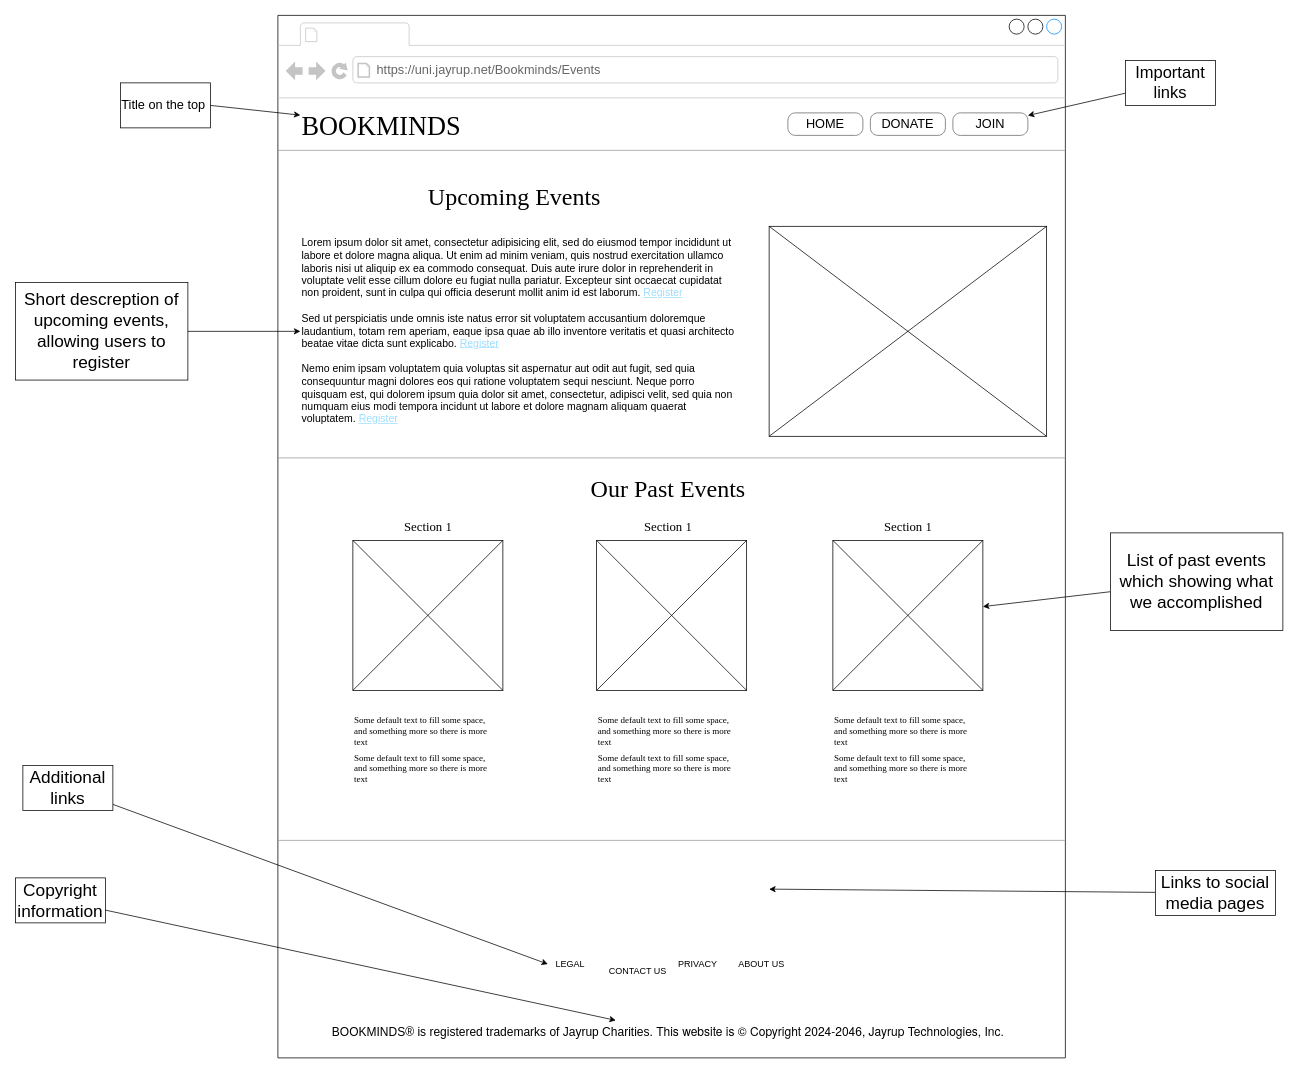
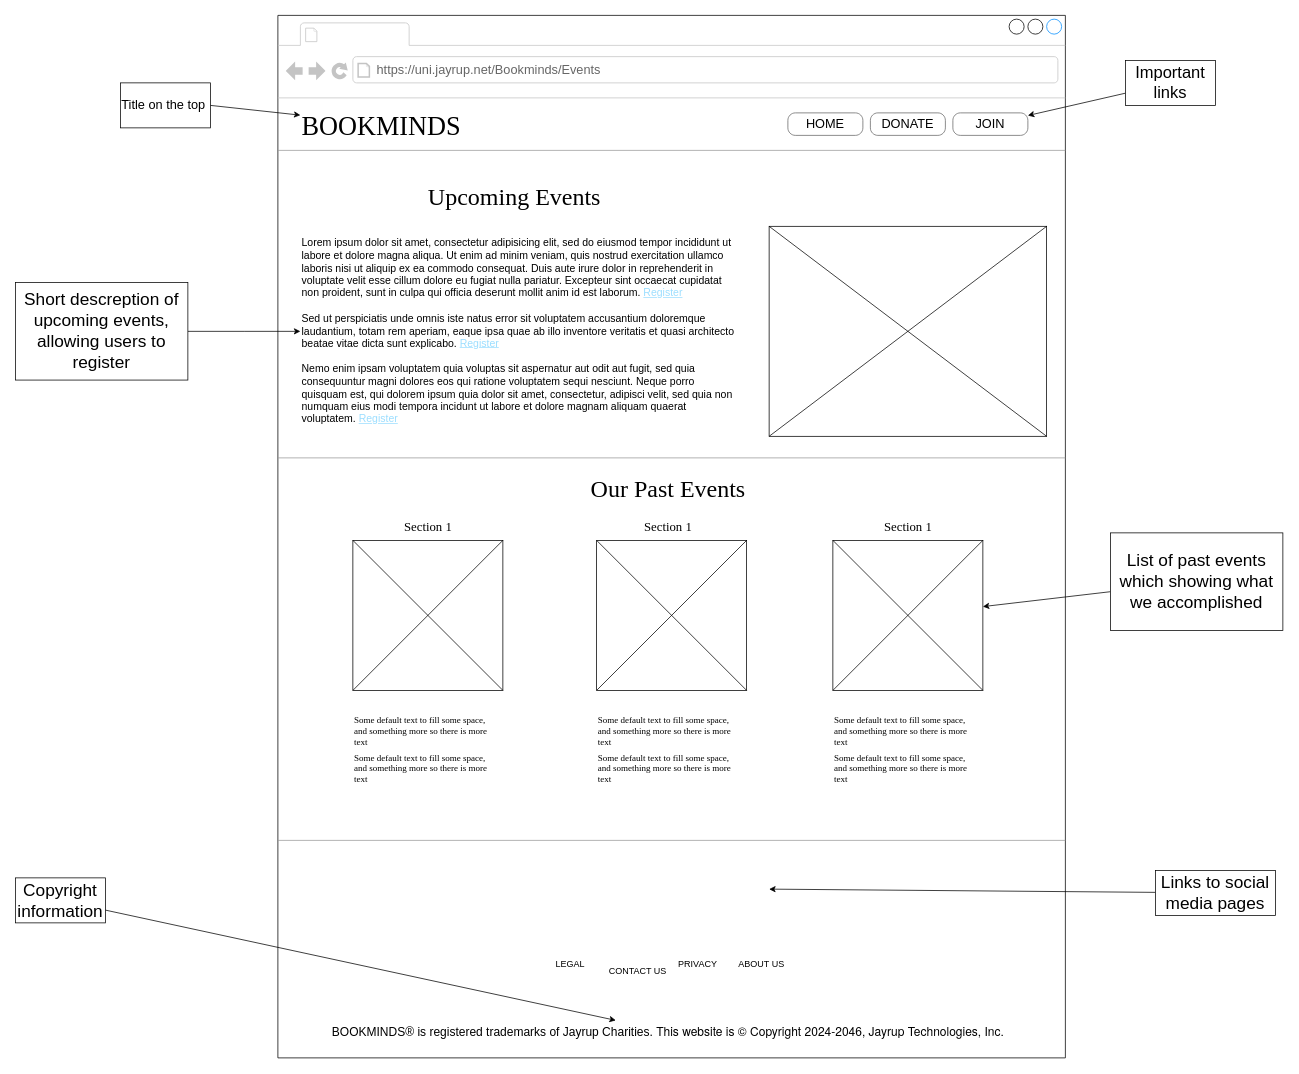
node "Additional links": removed
edge "Additional links" -> "LEGAL": removed
